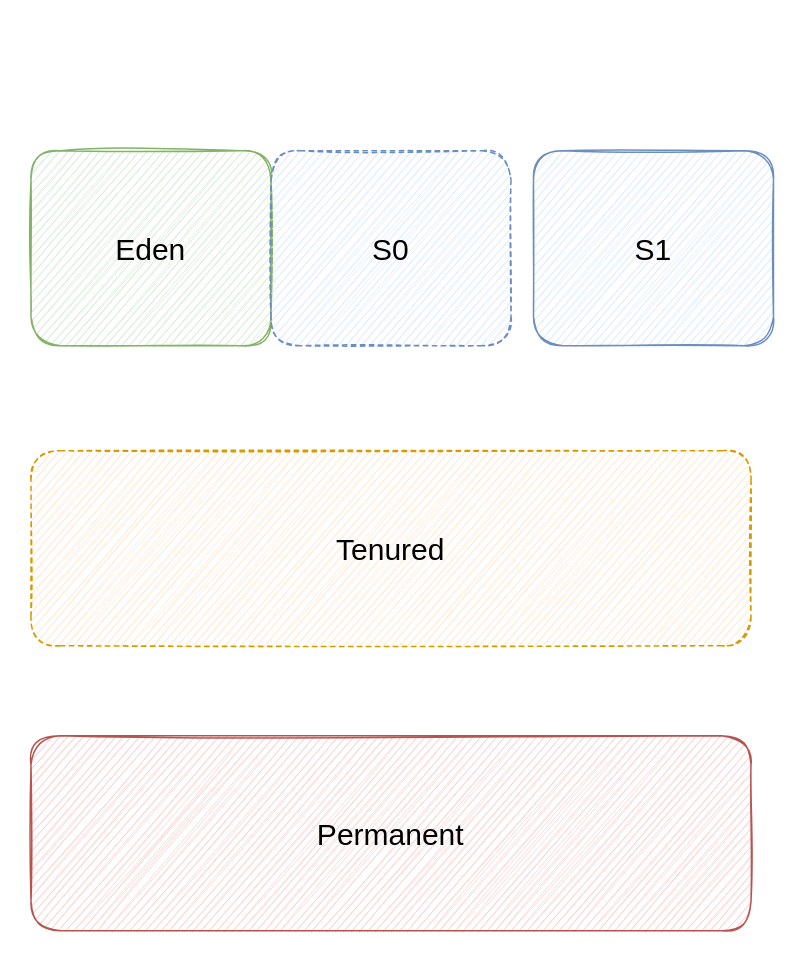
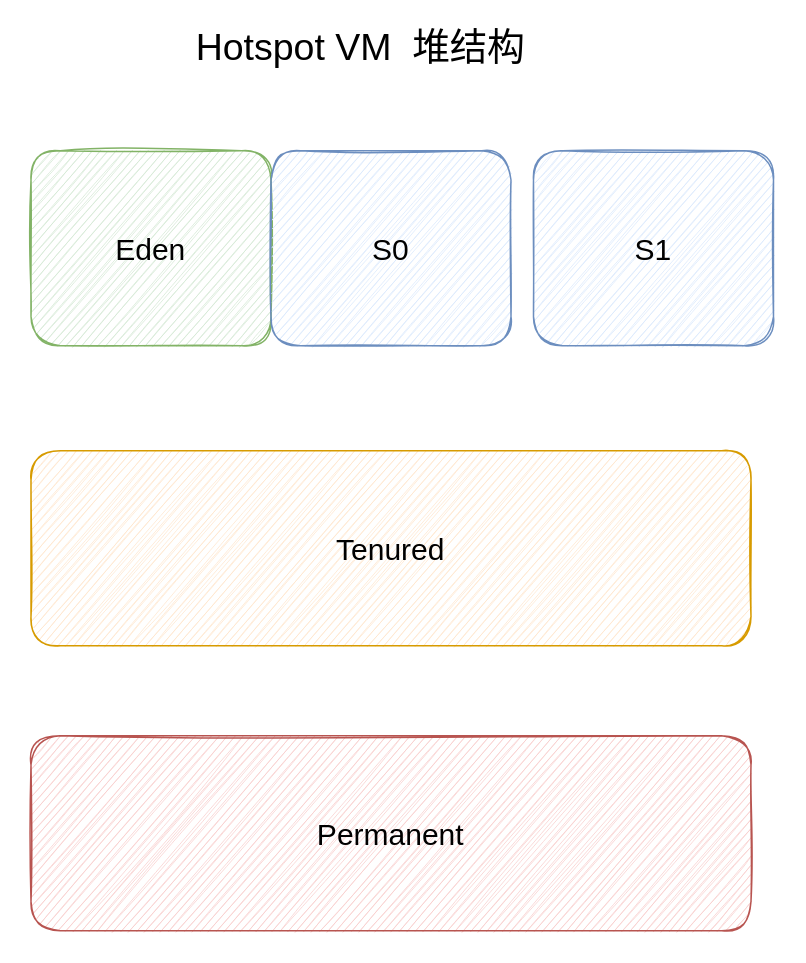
node "Hotspot VM 堆结构": added
node "S0": style dashed -> solid
node "Tenured": style dashed -> solid
